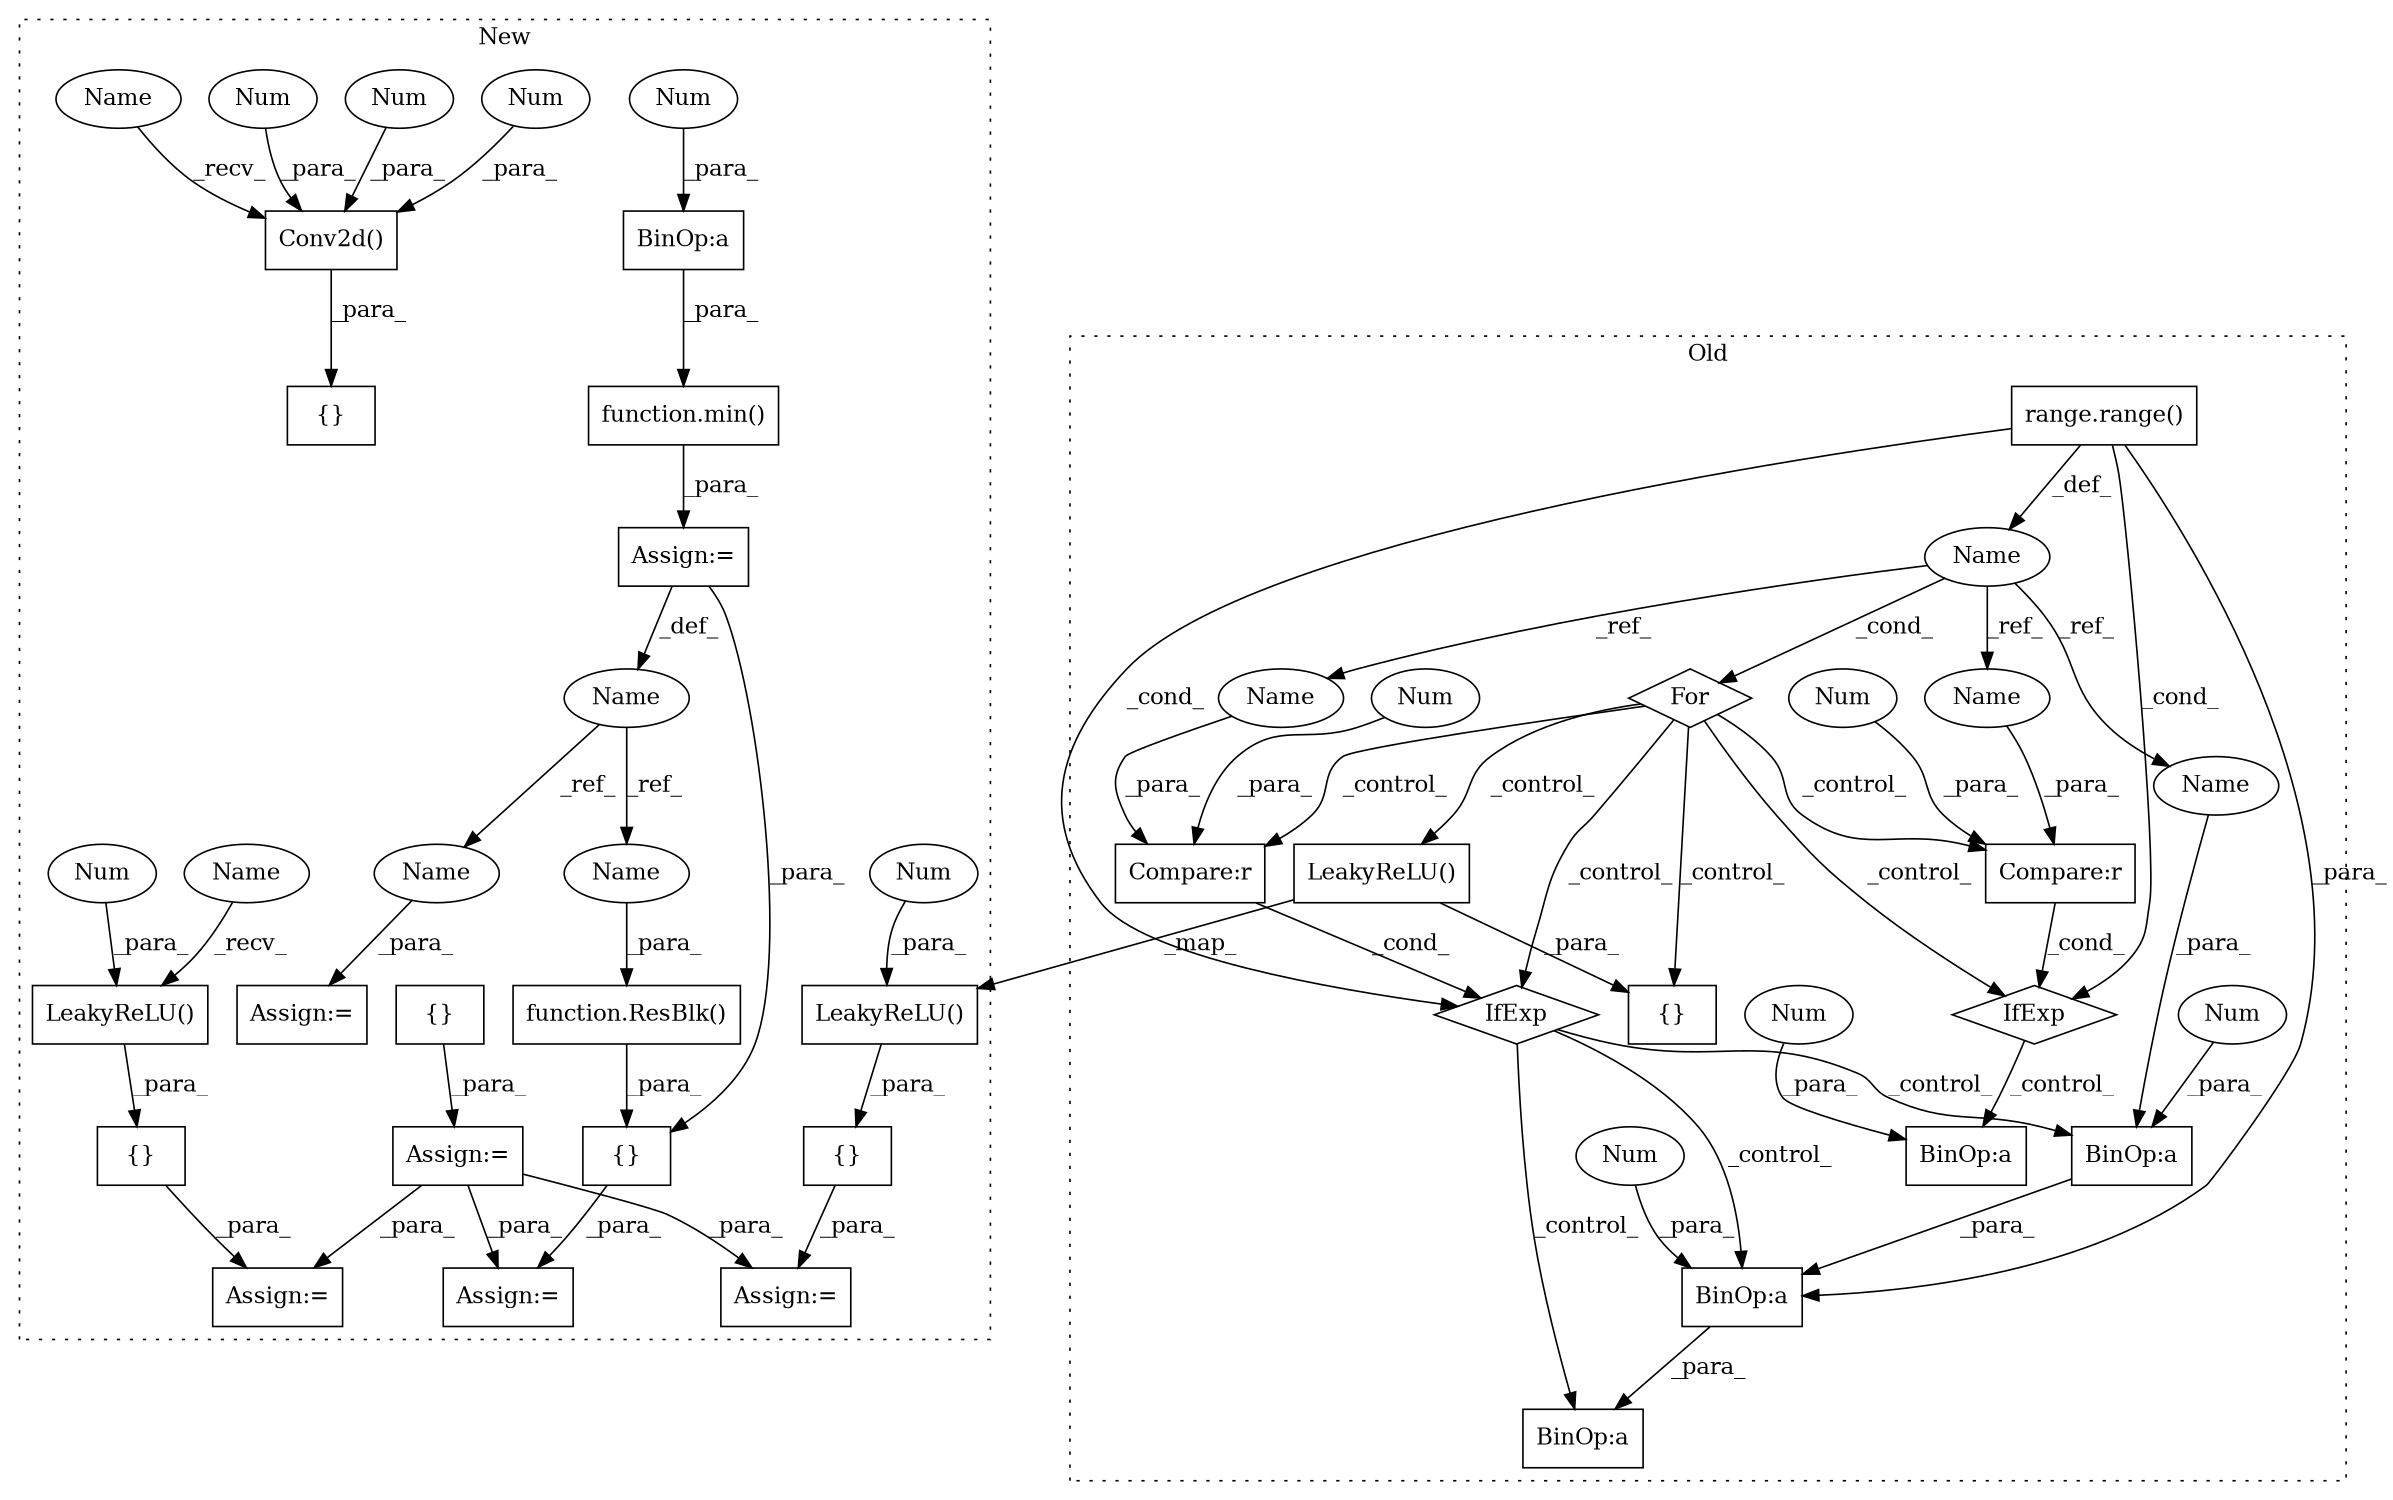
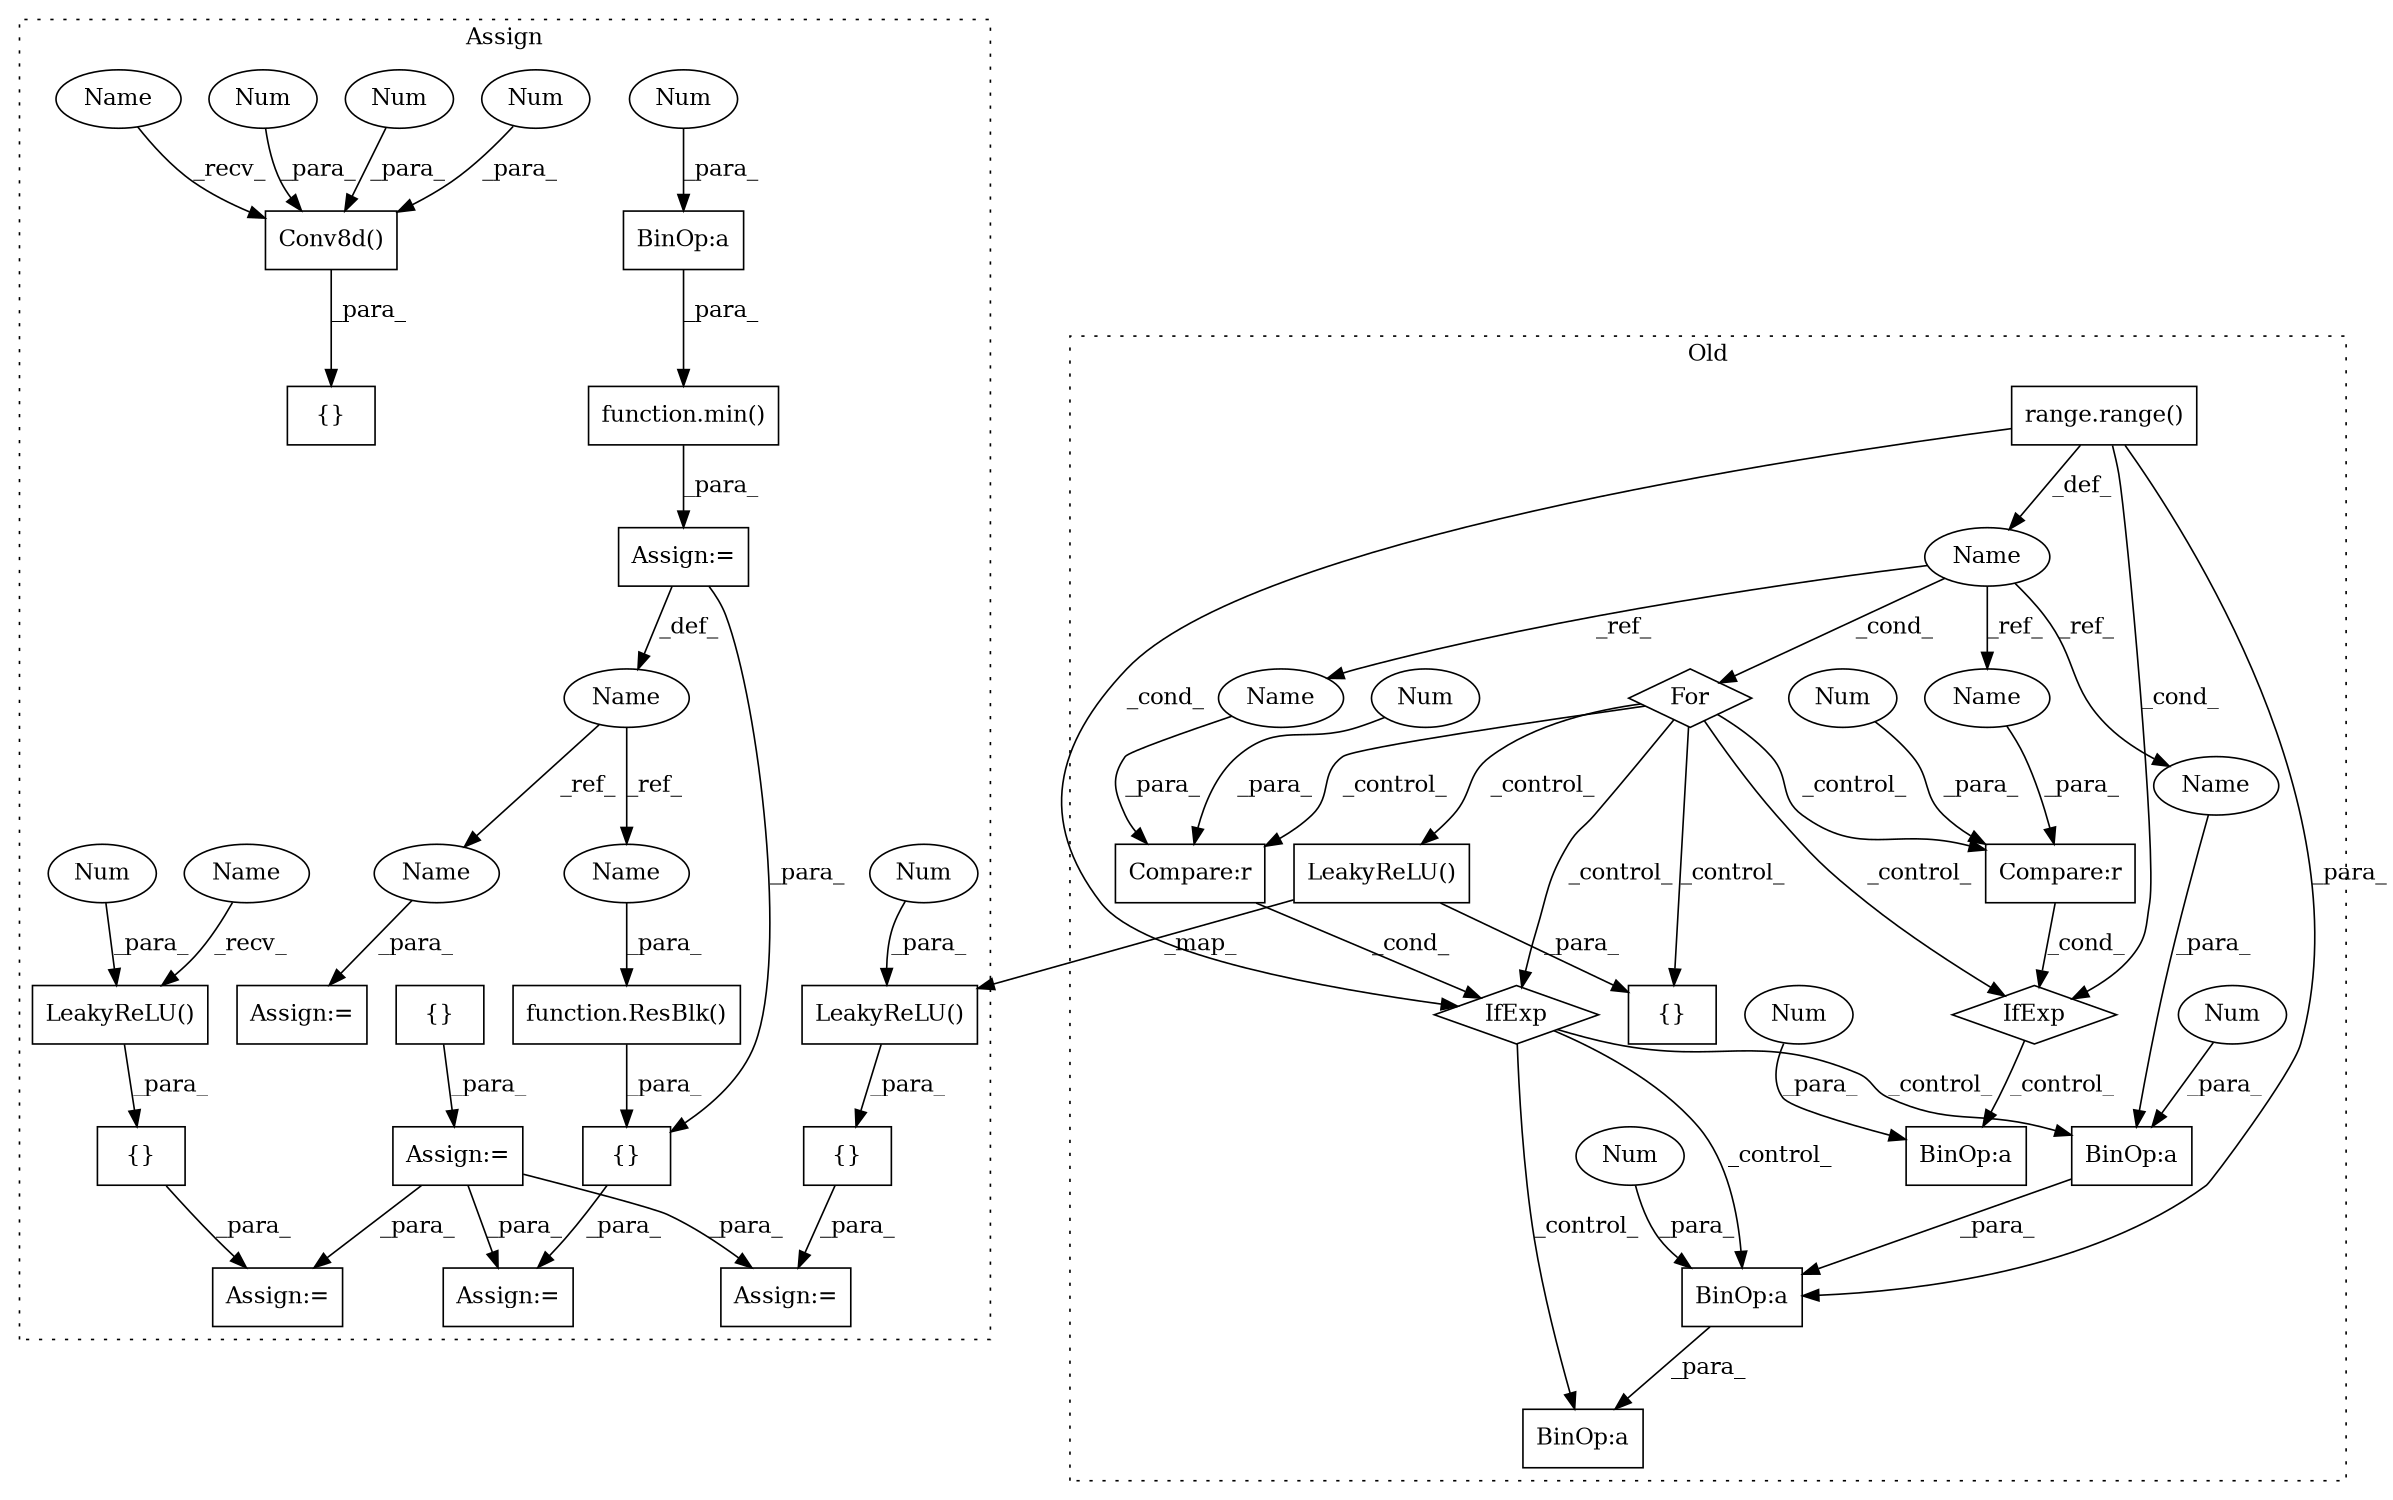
cluster "New": label "New" -> "Assign"
node "Conv2d()": label "Conv2d()" -> "Conv8d()"
